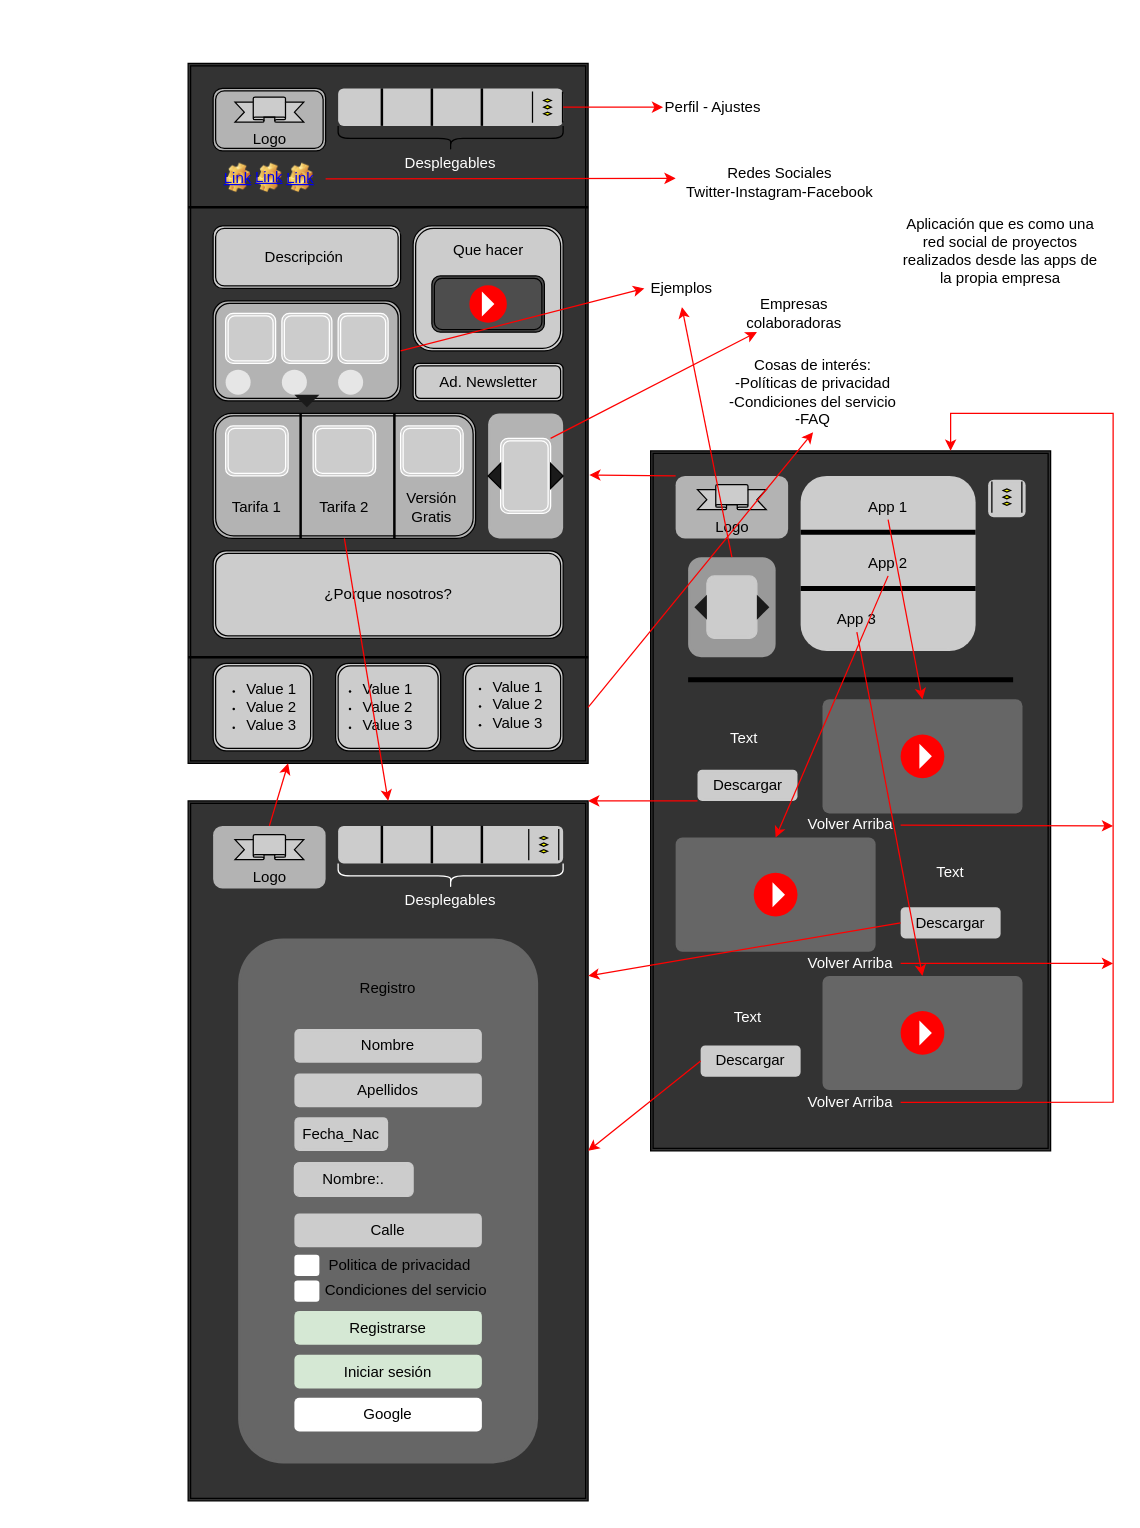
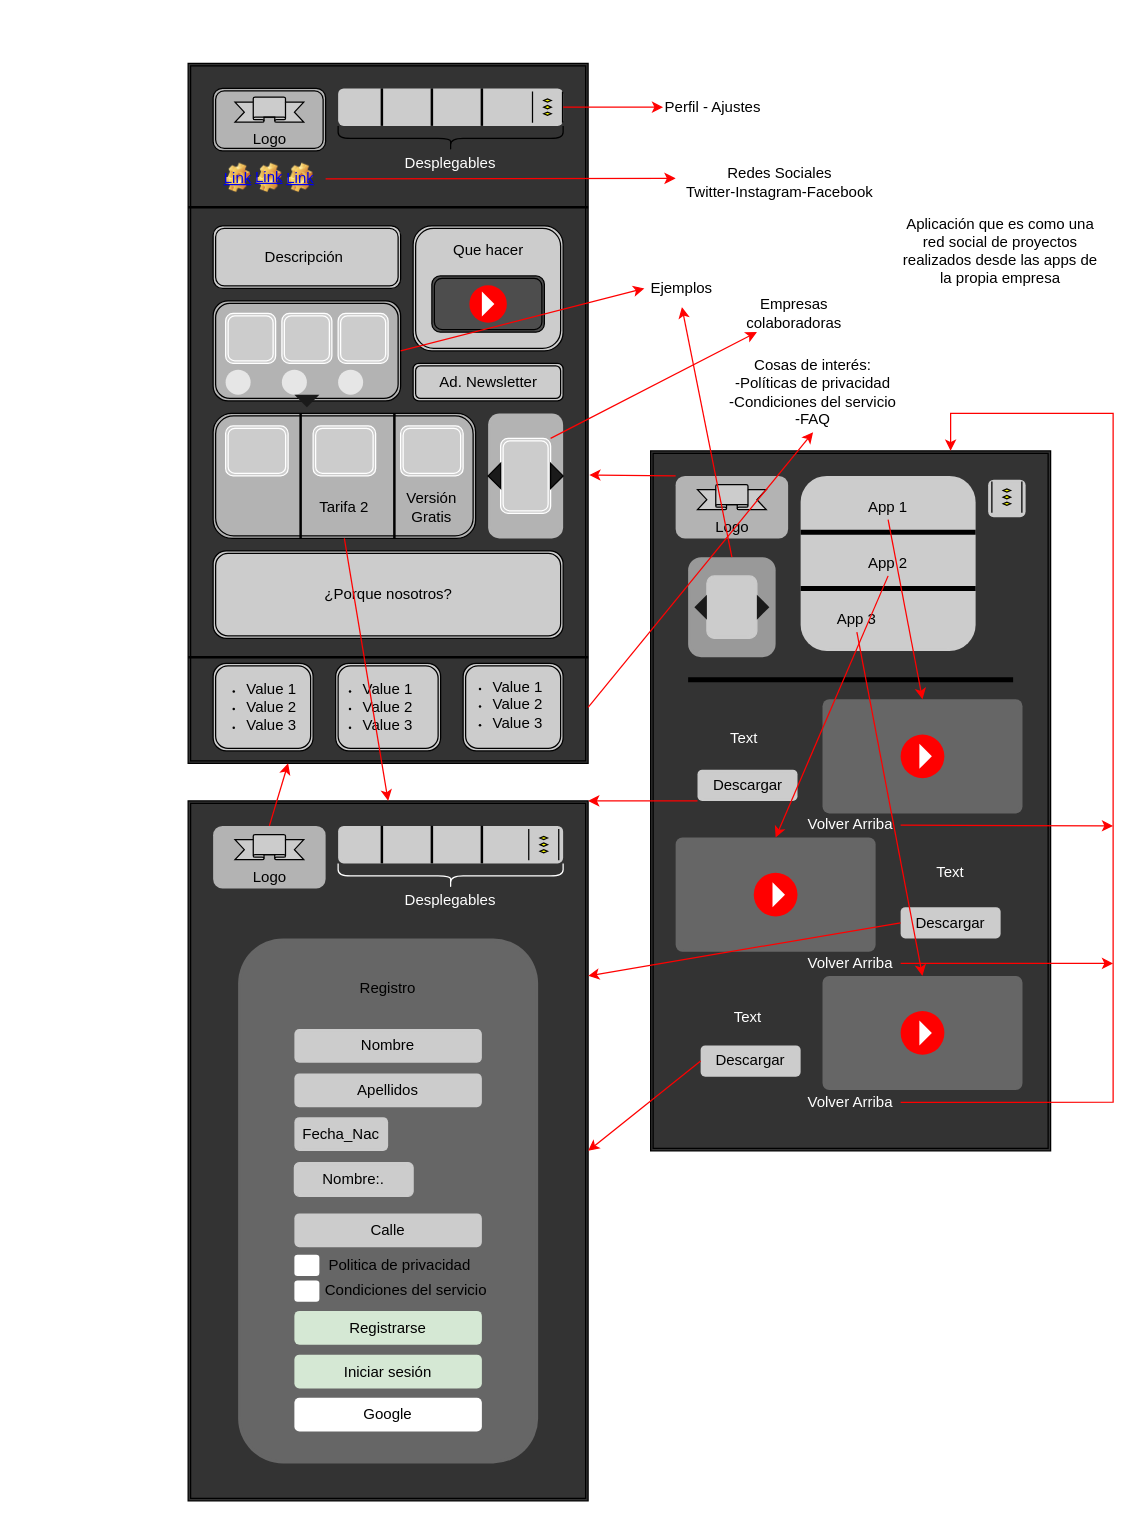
node "Tarifa 1": removed
